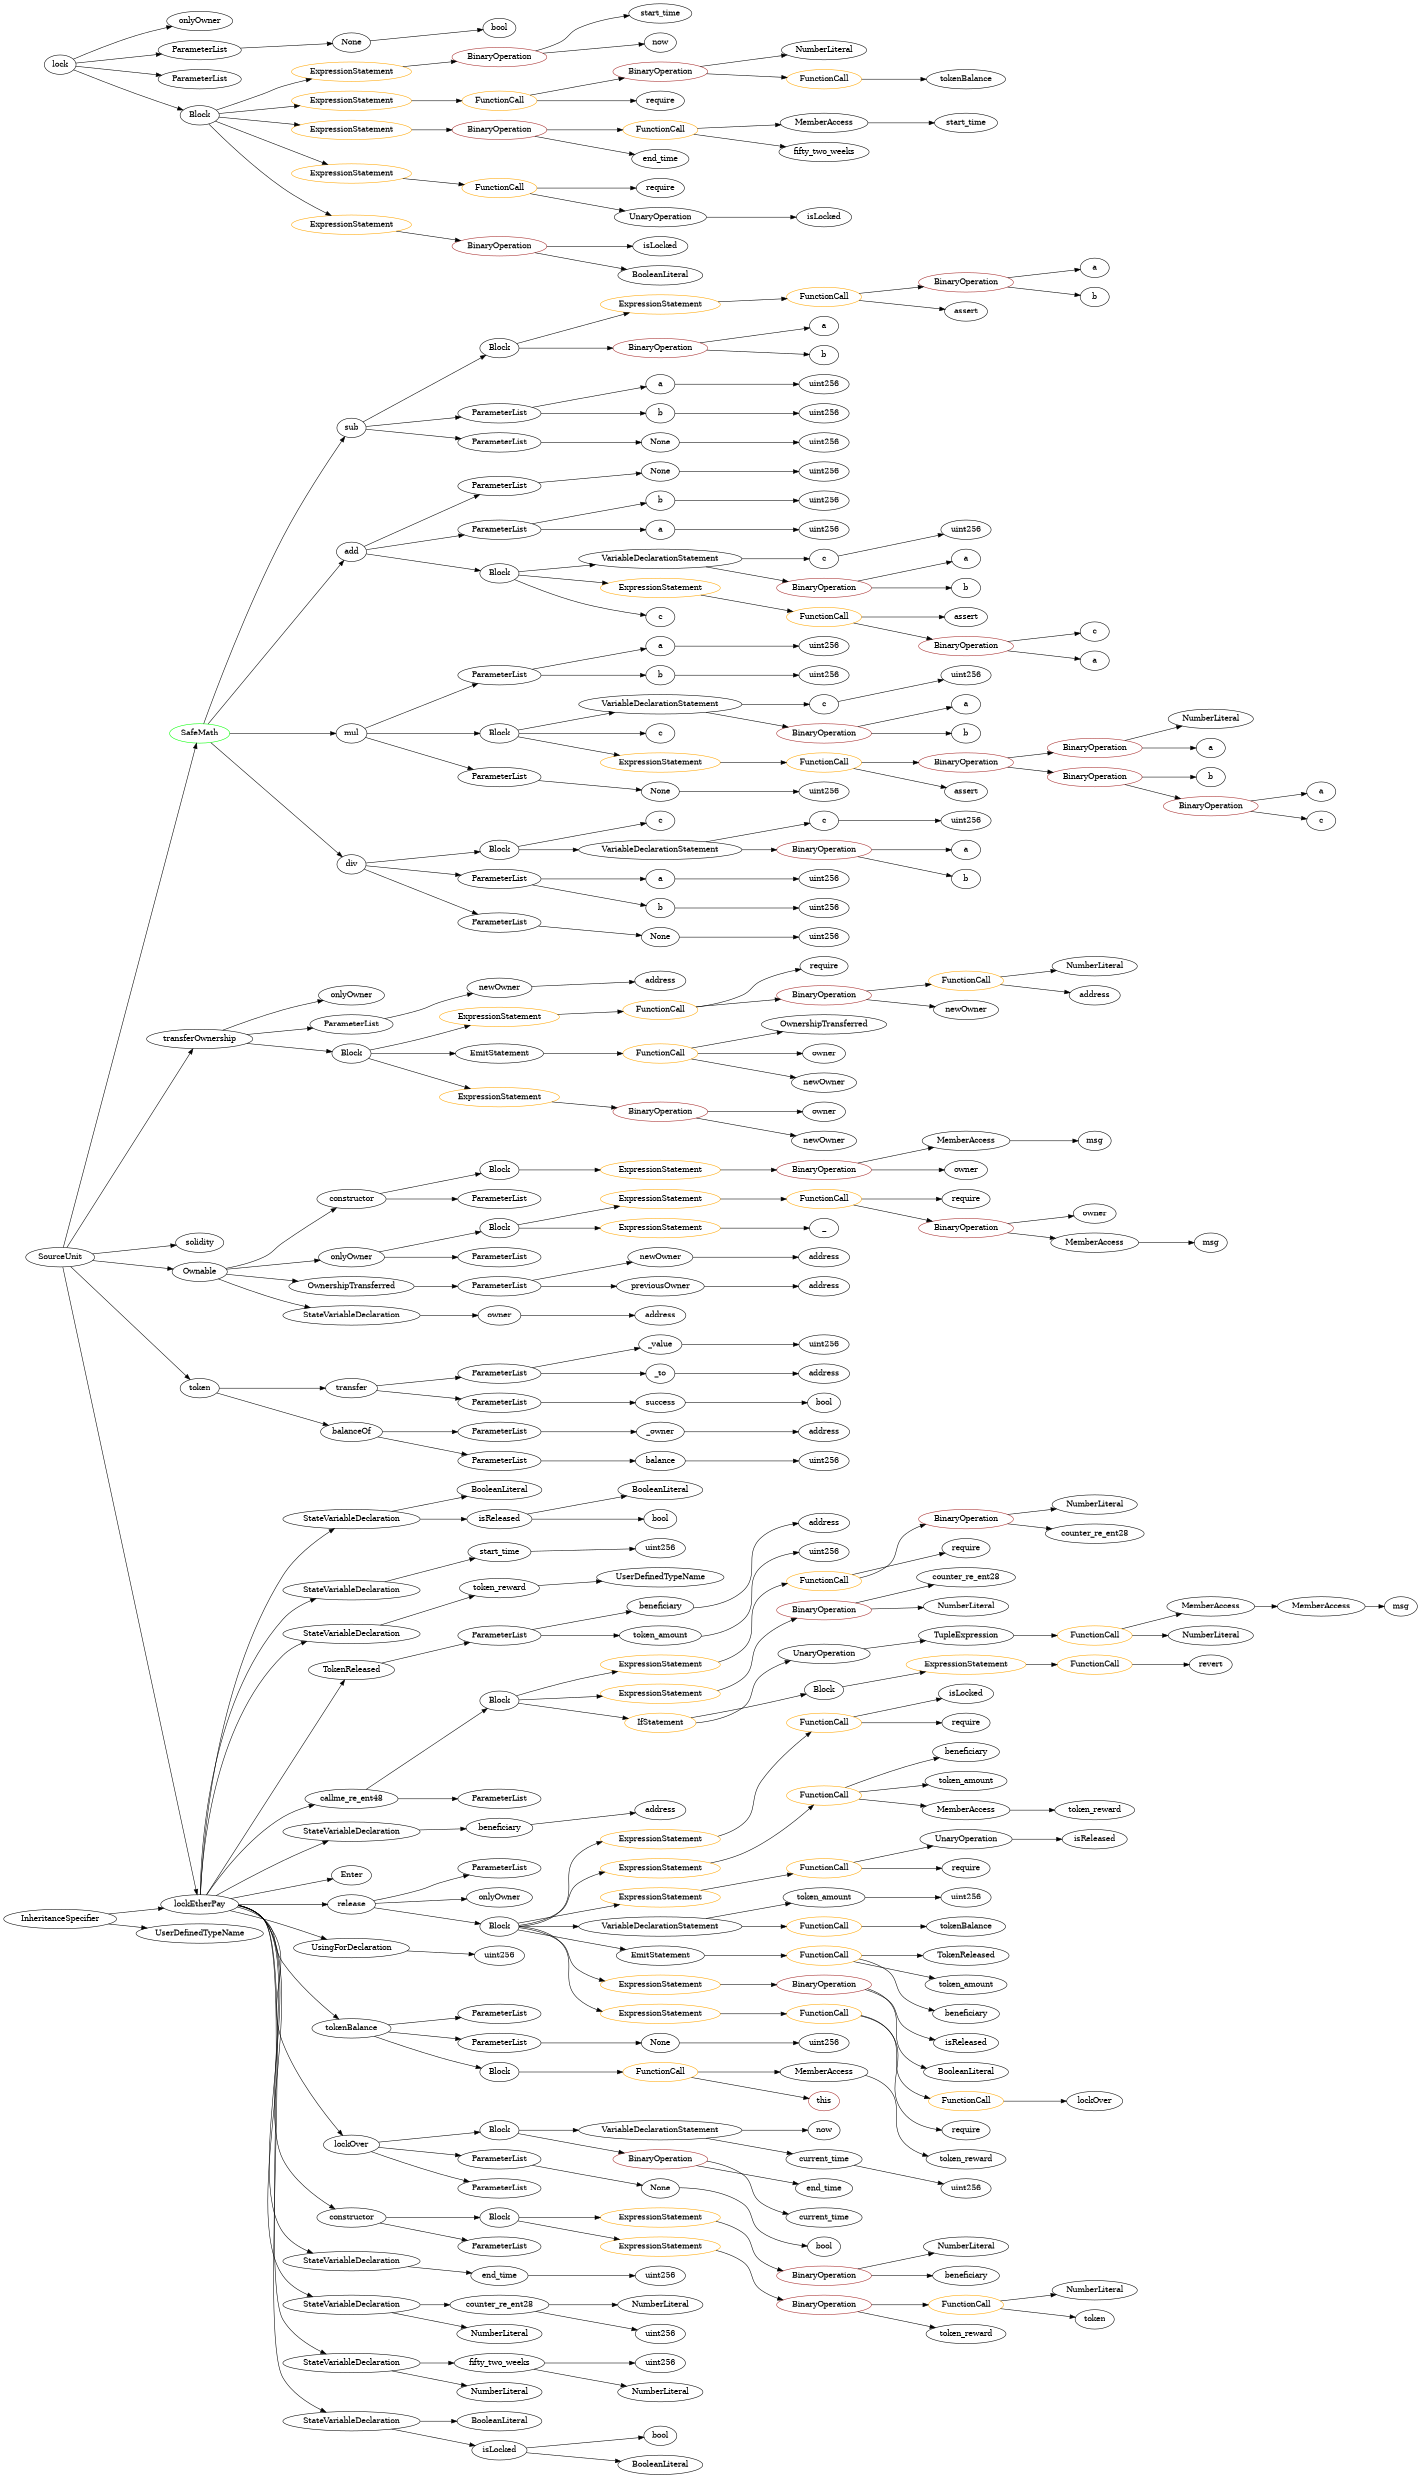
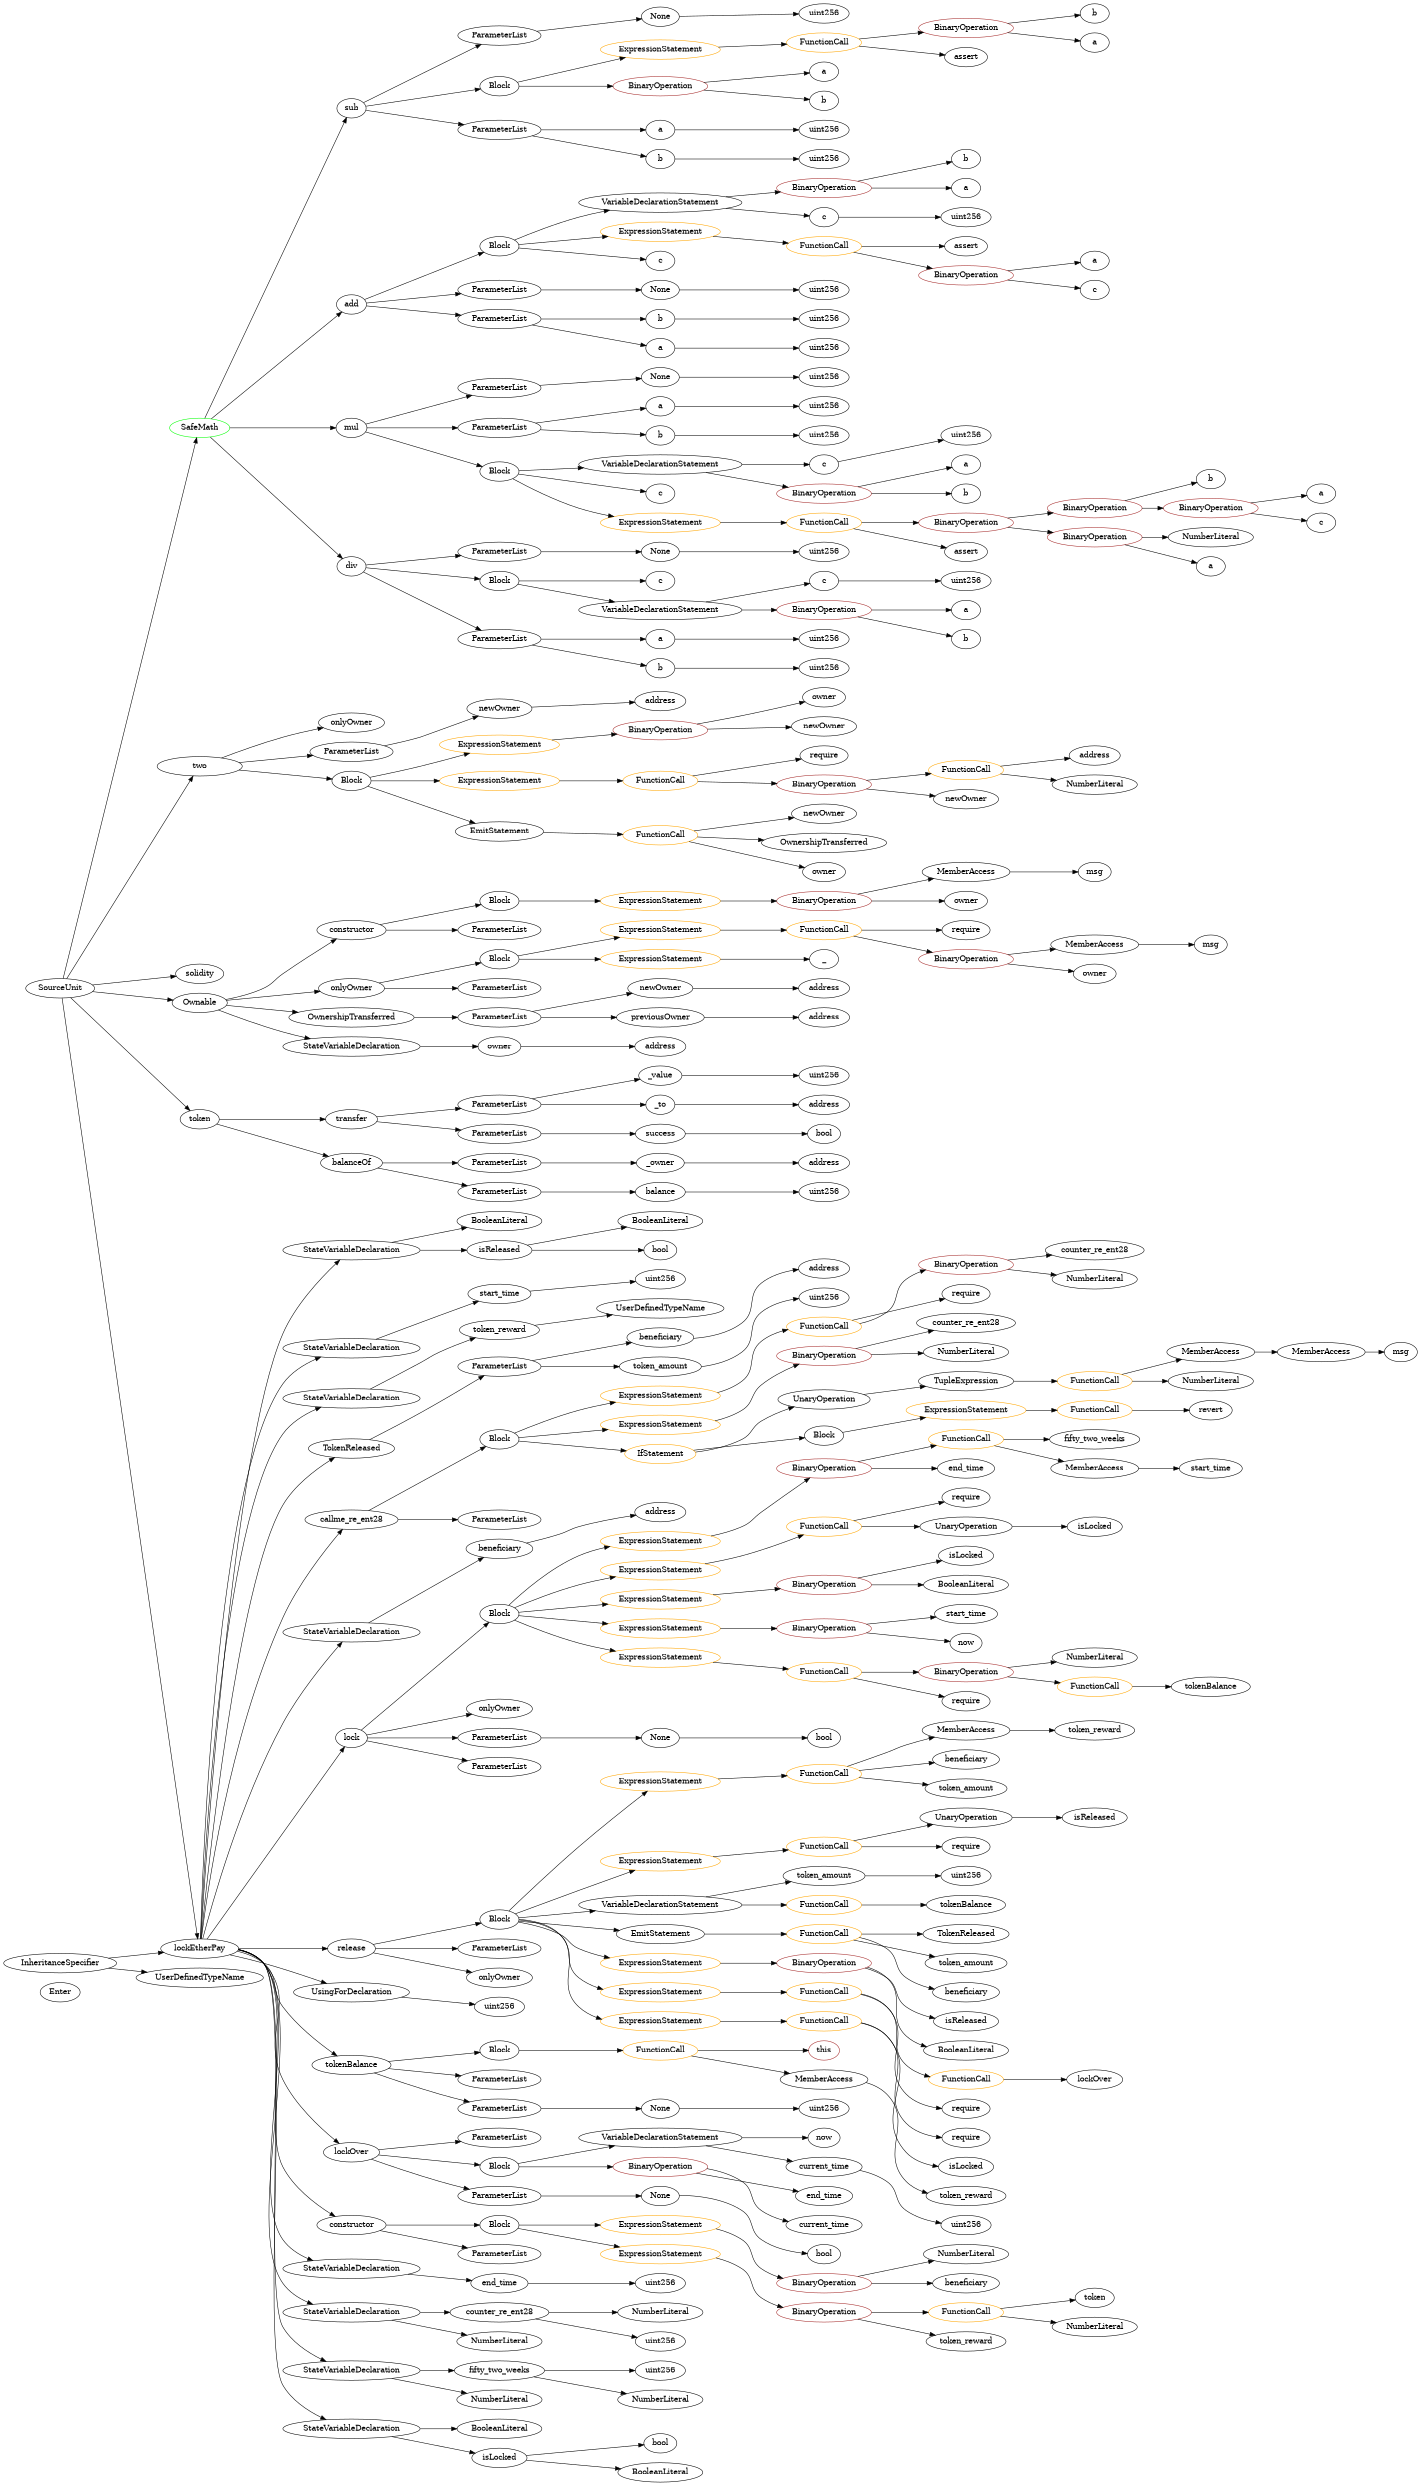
node "transferOwnership": label "transferOwnership" -> "two"
node "callme_re_ent48": label "callme_re_ent48" -> "callme_re_ent28"
edge "lockEtherPay" -> "Enter": now "lockEtherPay" -> "lock"
